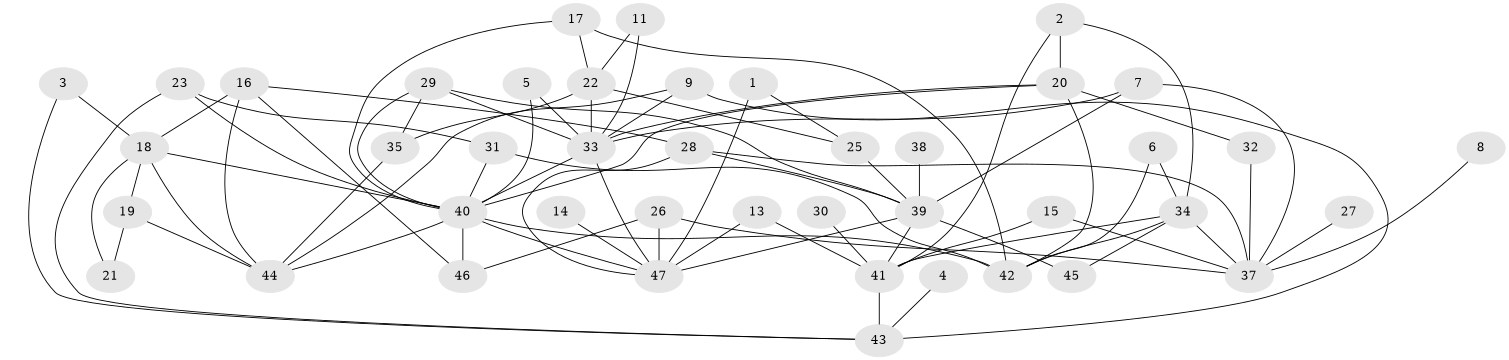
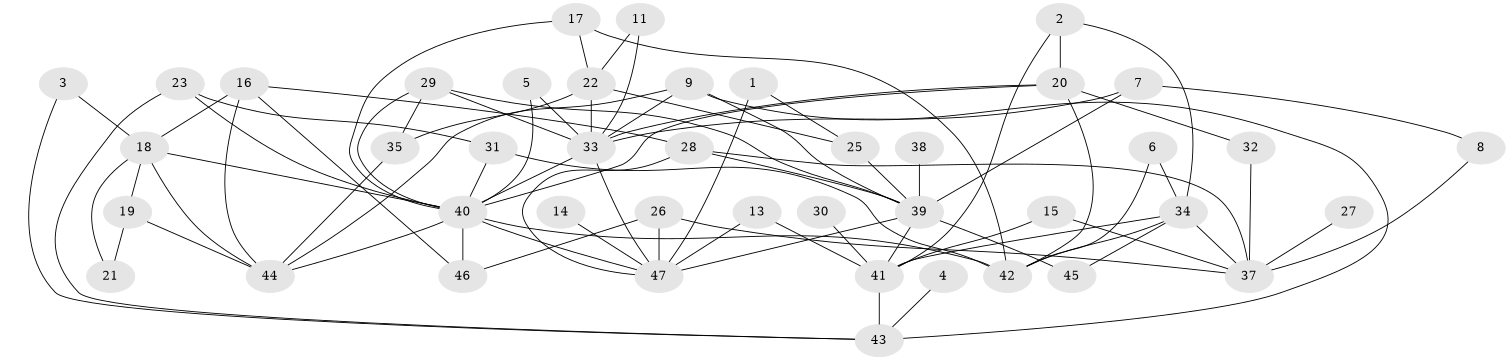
edge "7" -- "37": now "7" -- "8"
edge "9" -- "39": added
